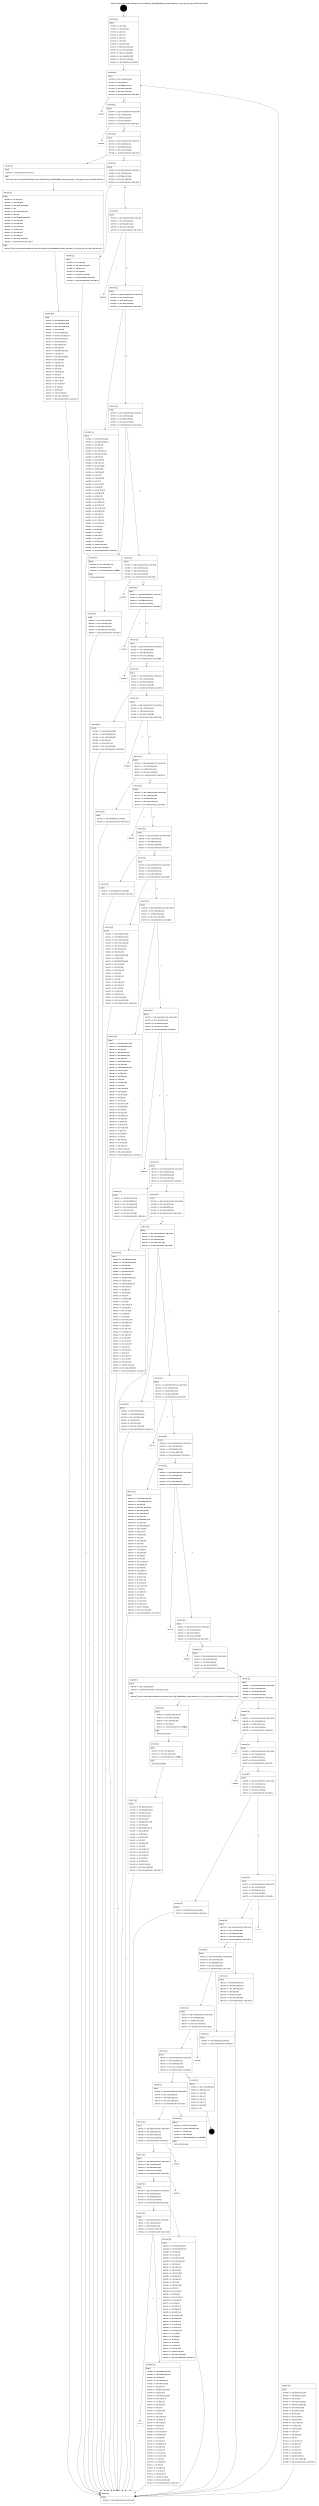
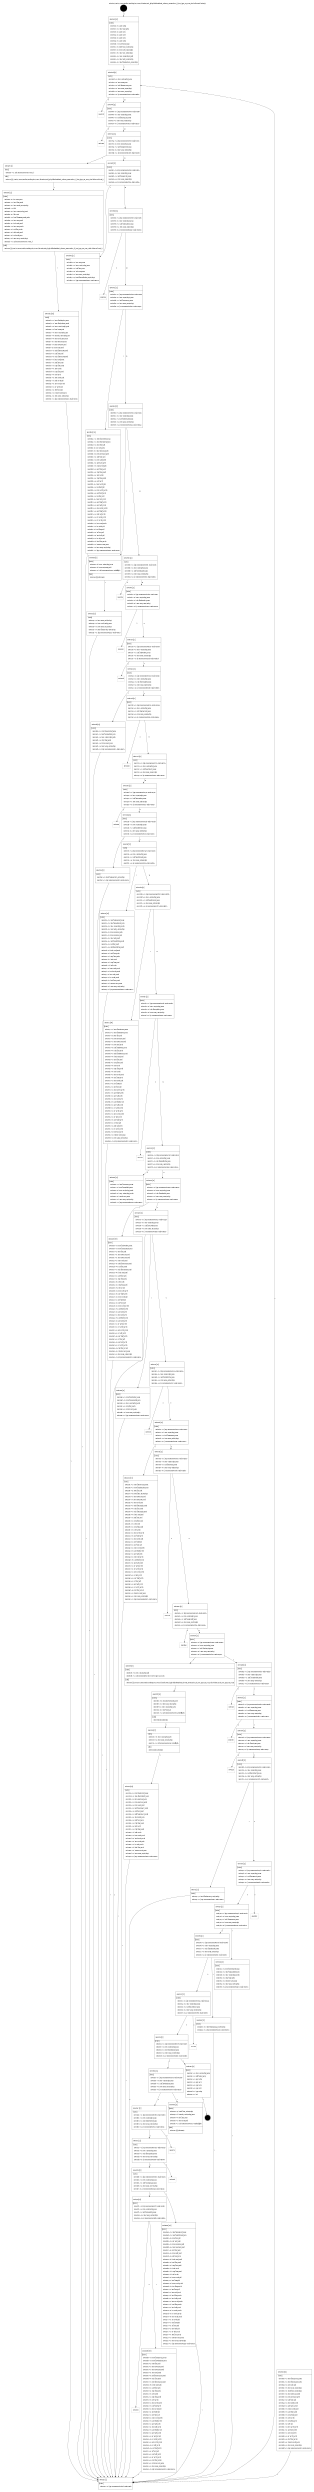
node "0x4019e2 [12]": removed
